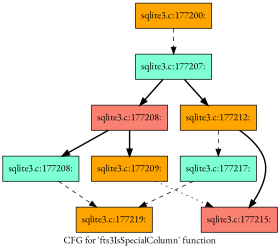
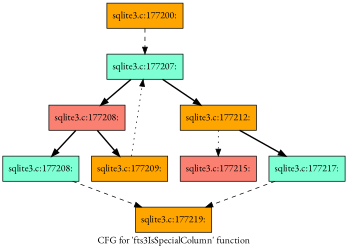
edge "sqlite3.c:177212:" -> "sqlite3.c:177217:": style dashed -> bold
edge "sqlite3.c:177212:" -> "sqlite3.c:177215:": style bold -> dotted
edge "sqlite3.c:177209:" -> "sqlite3.c:177215:": now "sqlite3.c:177209:" -> "sqlite3.c:177207:"
